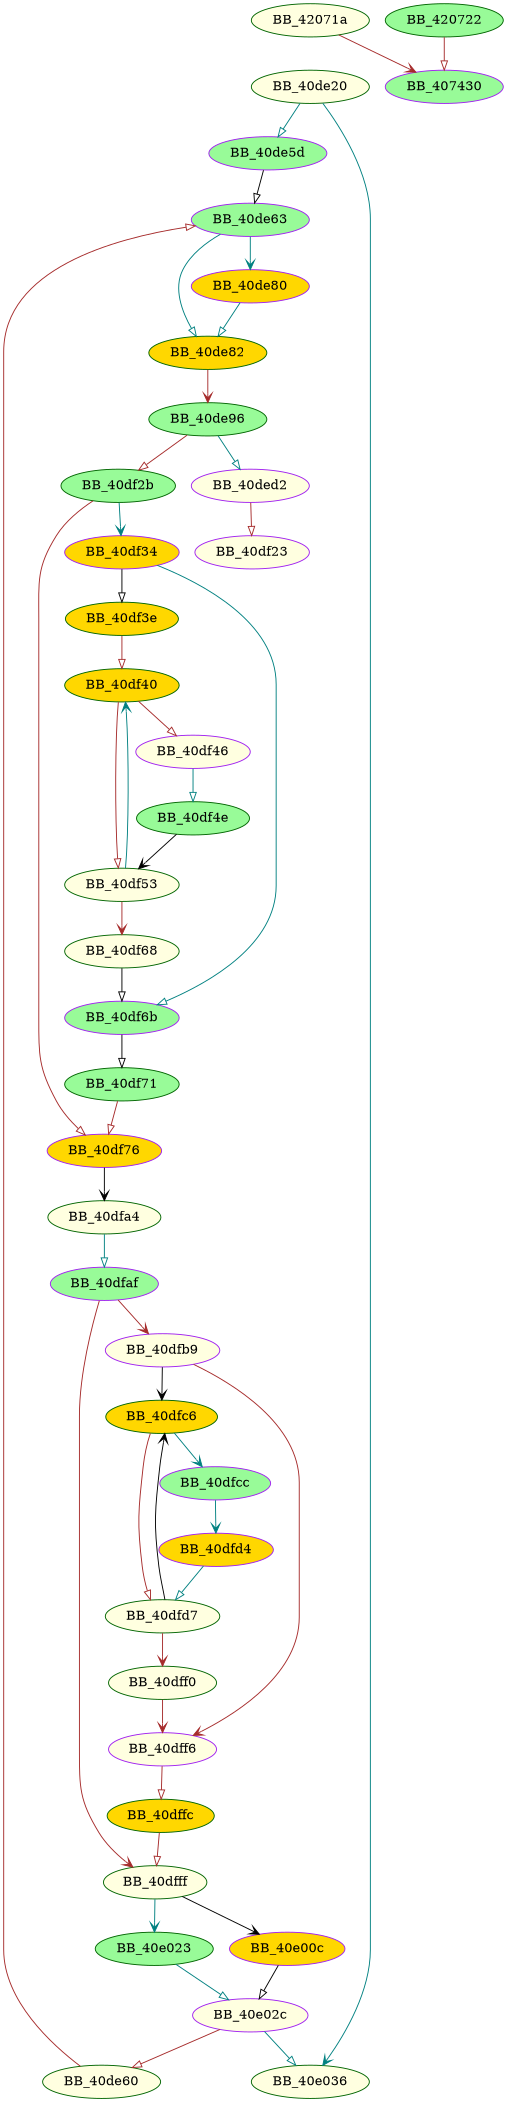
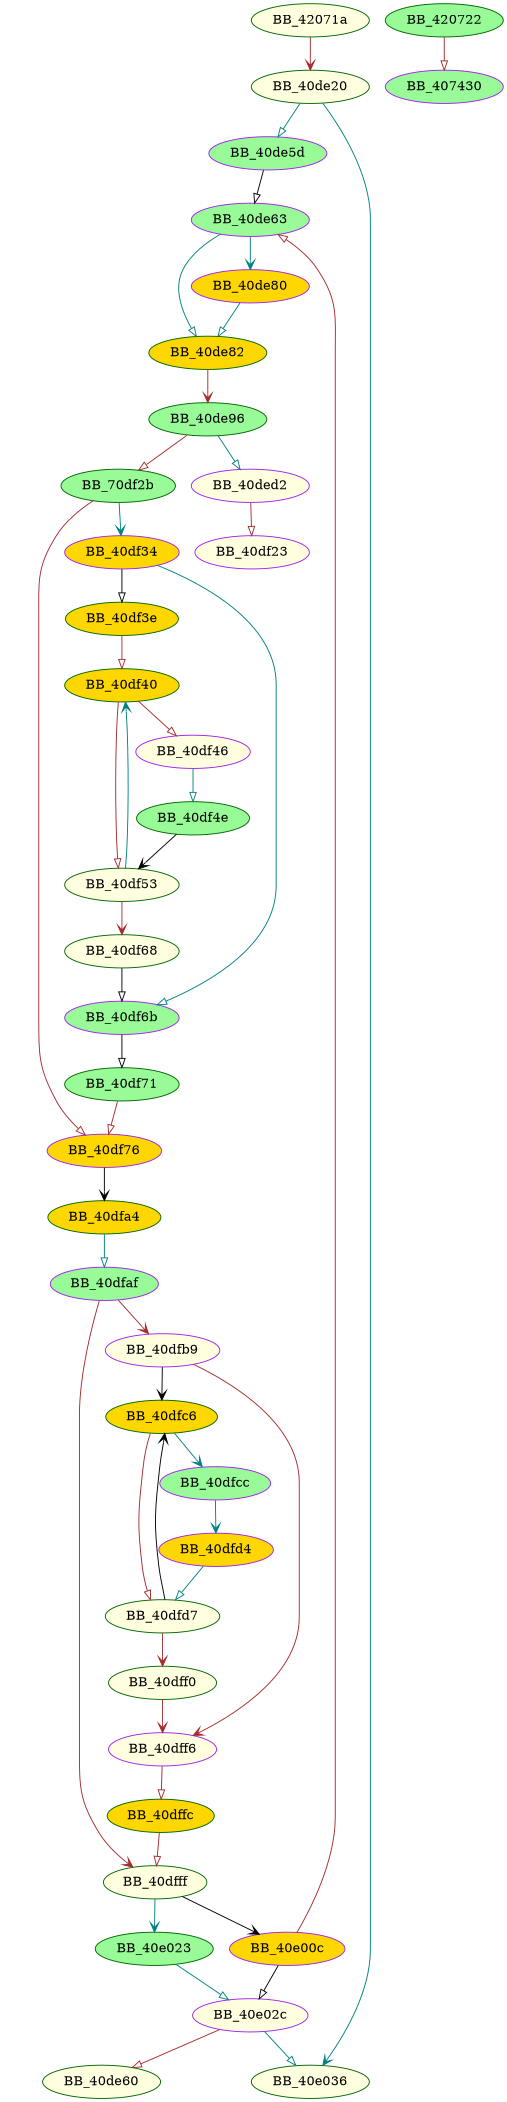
edge "BB_42071a" -> "BB_407430": now "BB_42071a" -> "BB_40de20"
node "BB_40df2b": label "BB_40df2b" -> "BB_70df2b"
edge "BB_40de60" -> "BB_40de63": now "BB_40e00c" -> "BB_40de63"
node "BB_40dfa4": fillcolor lightyellow -> gold
